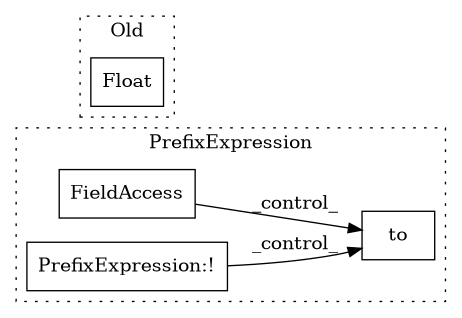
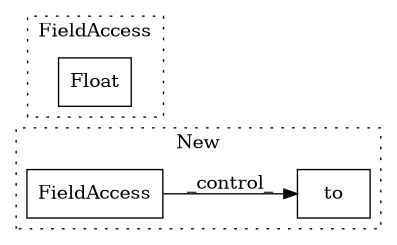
cluster "Old": label "Old" -> "FieldAccess"
cluster "PrefixExpression": label "PrefixExpression" -> "New"
node "PrefixExpression:!": removed
